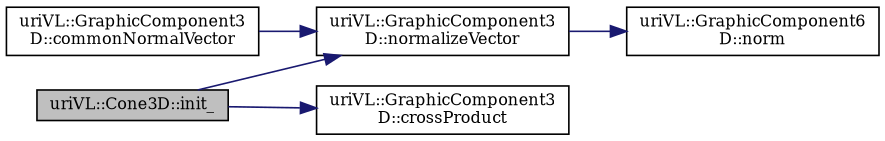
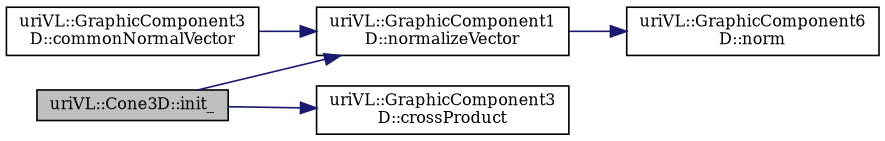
node "uriVL::GraphicComponent3 D::normalizeVector": label "uriVL::GraphicComponent3 D::normalizeVector" -> "uriVL::GraphicComponent1 D::normalizeVector"
